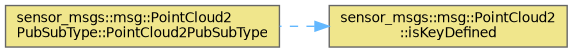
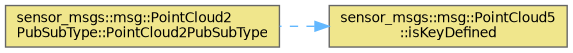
node "sensor_msgs::msg::PointCloud2 ::isKeyDefined": label "sensor_msgs::msg::PointCloud2 ::isKeyDefined" -> "sensor_msgs::msg::PointCloud5 ::isKeyDefined"
